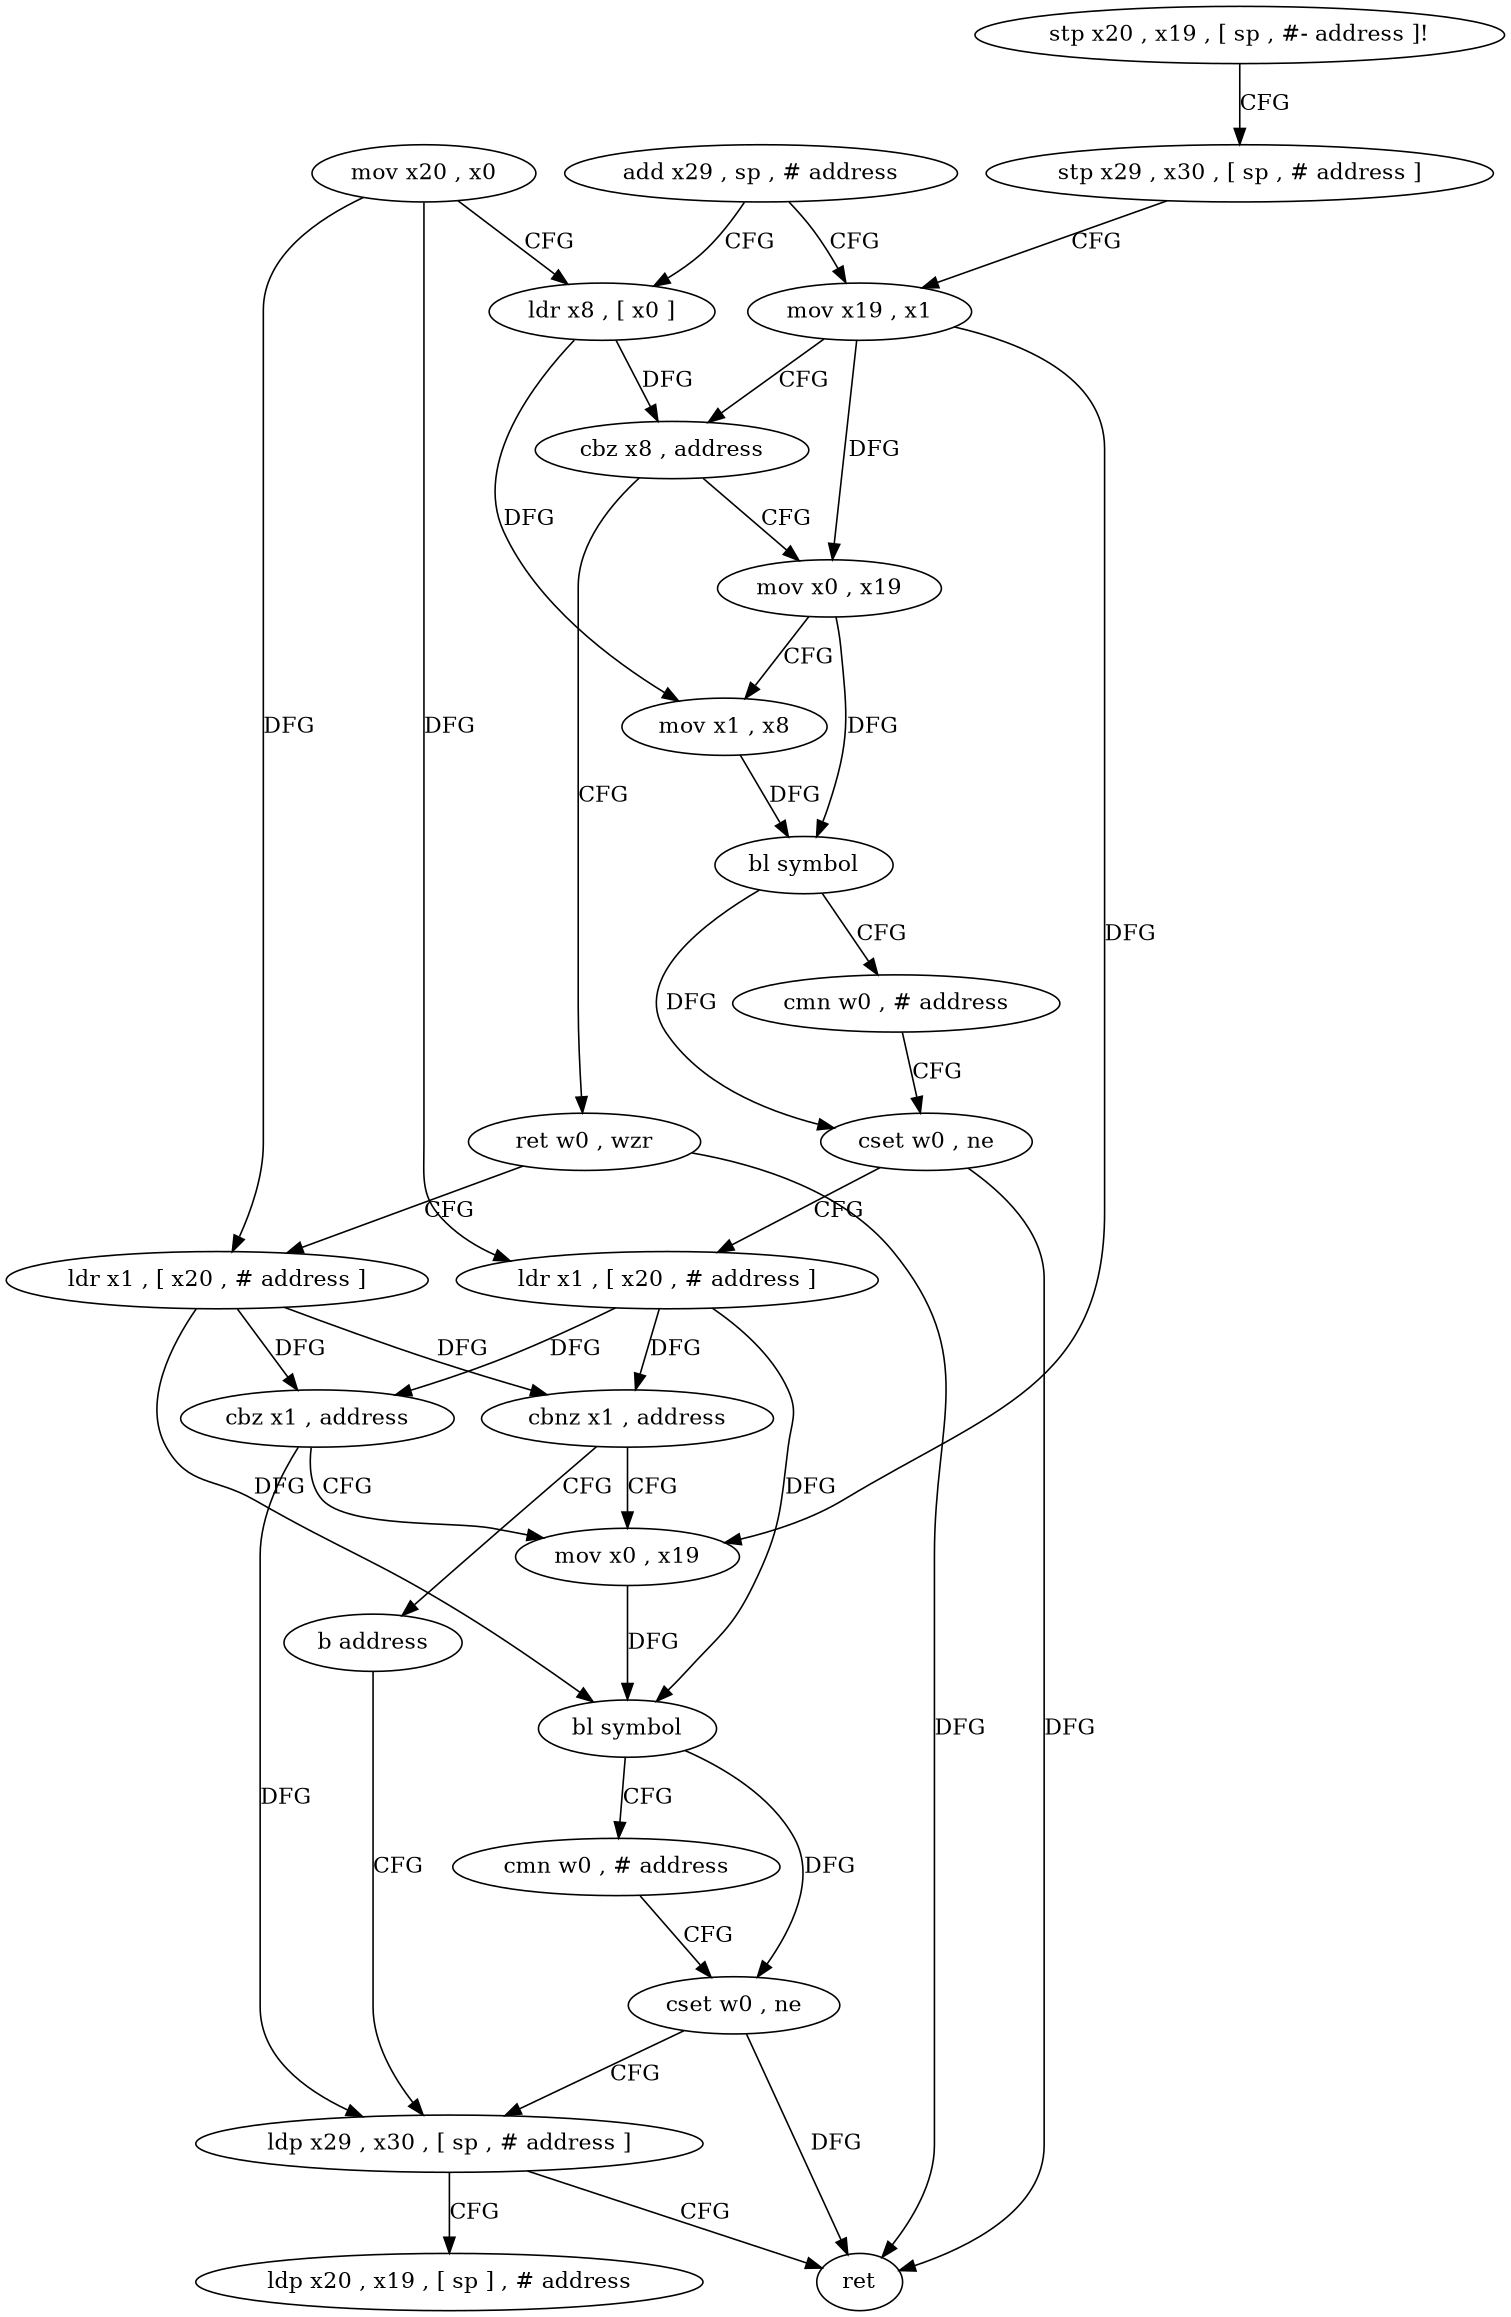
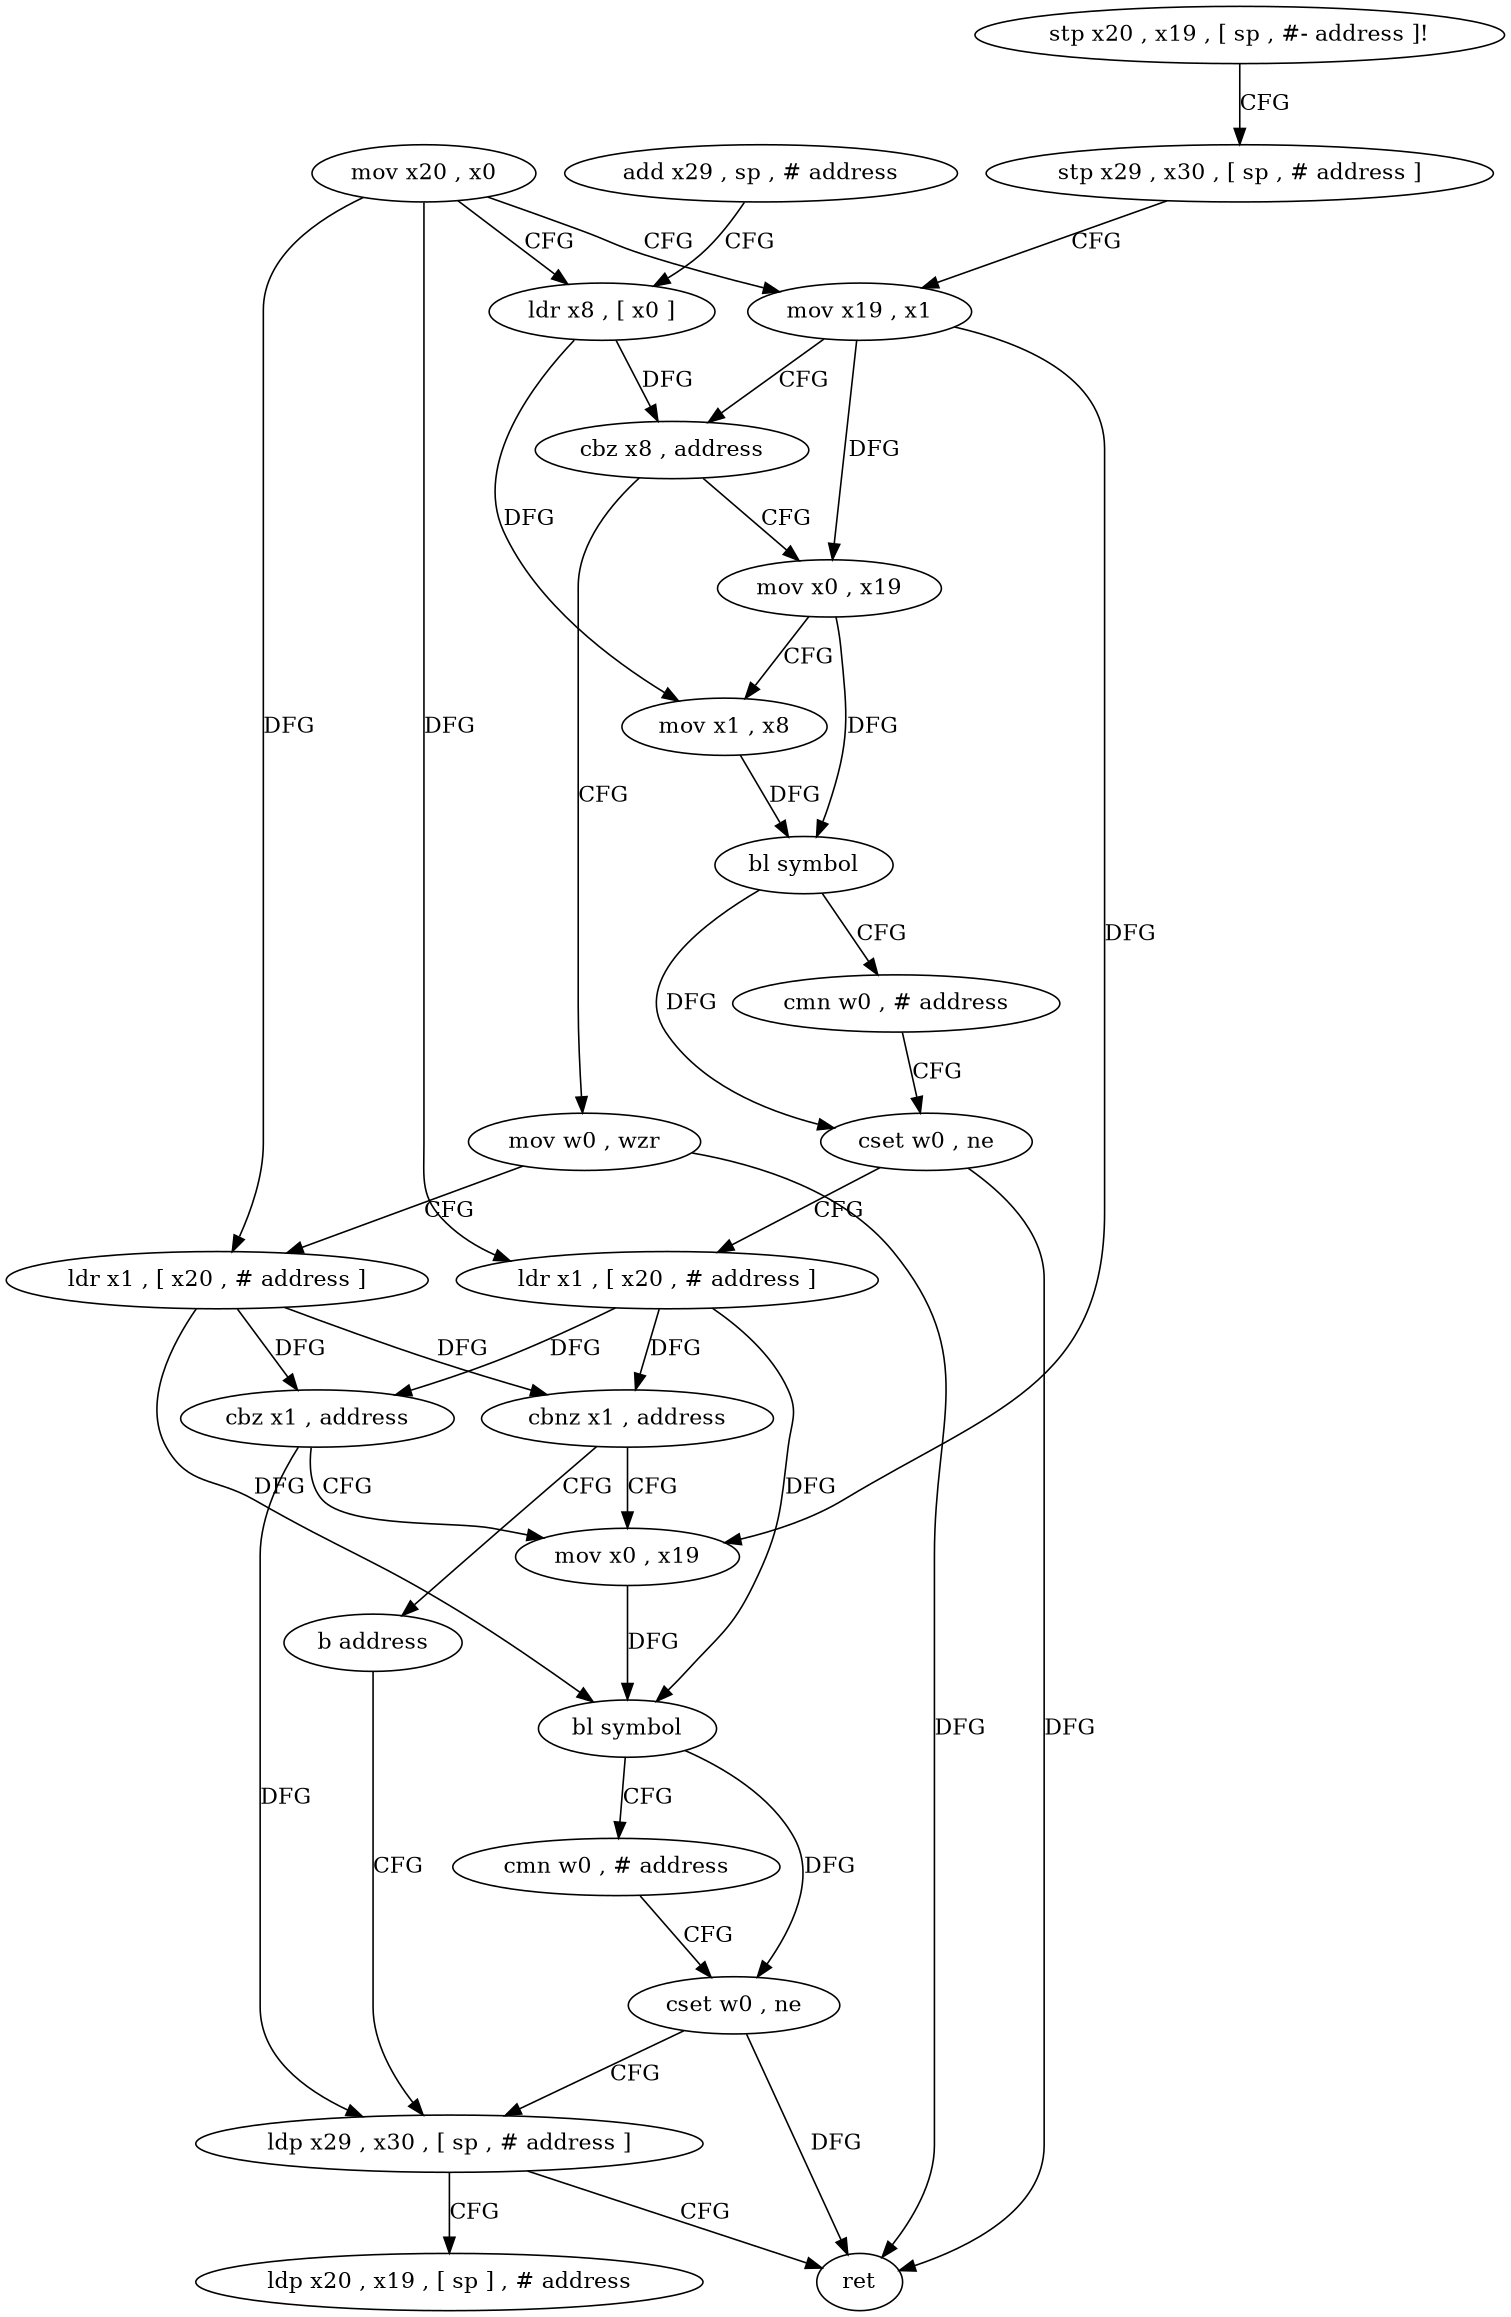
edge "add x29 , sp , # address" -> "mov x19 , x1": now "mov x20 , x0" -> "mov x19 , x1"
node "ret w0 , wzr": label "ret w0 , wzr" -> "mov w0 , wzr"
